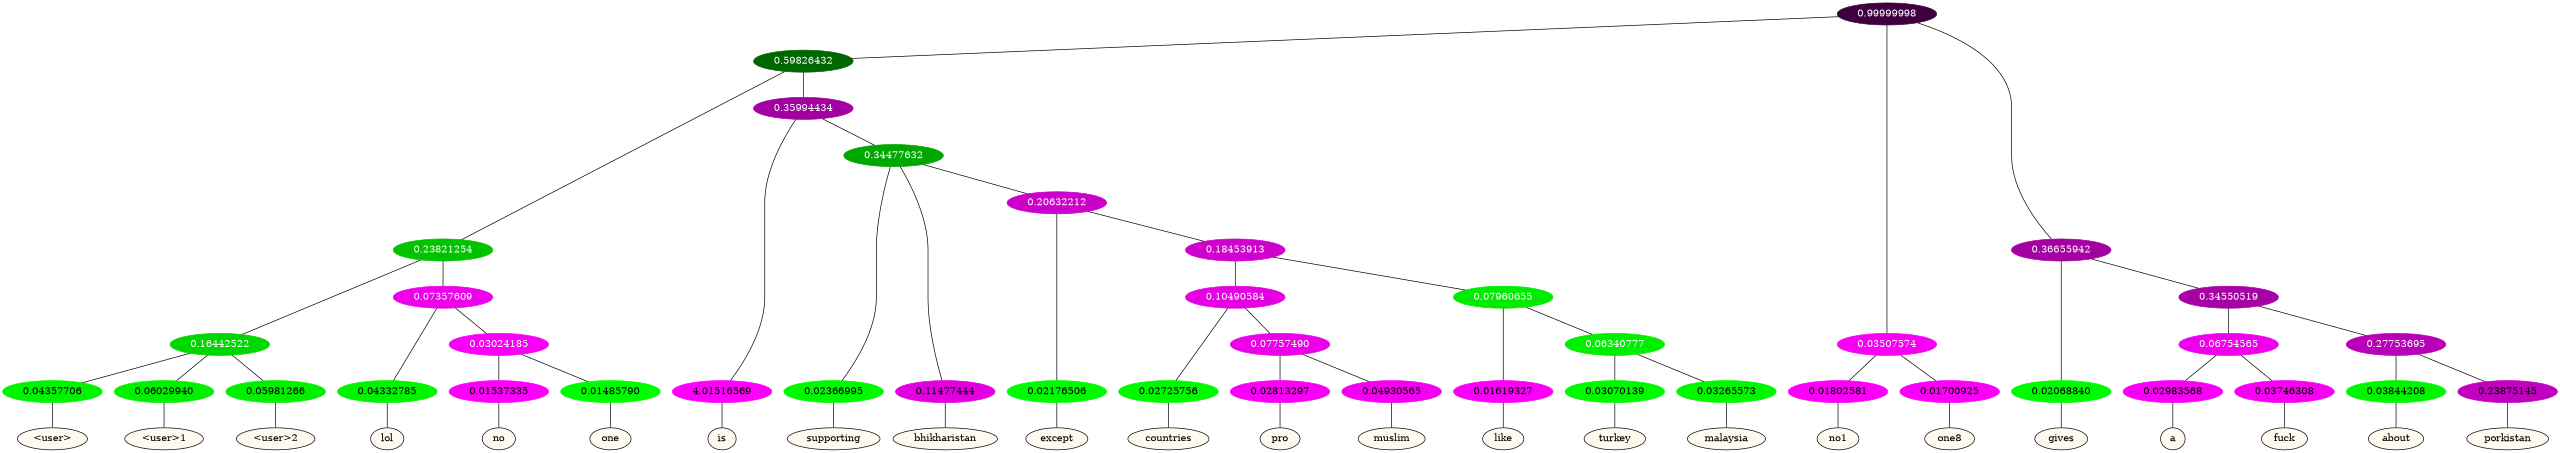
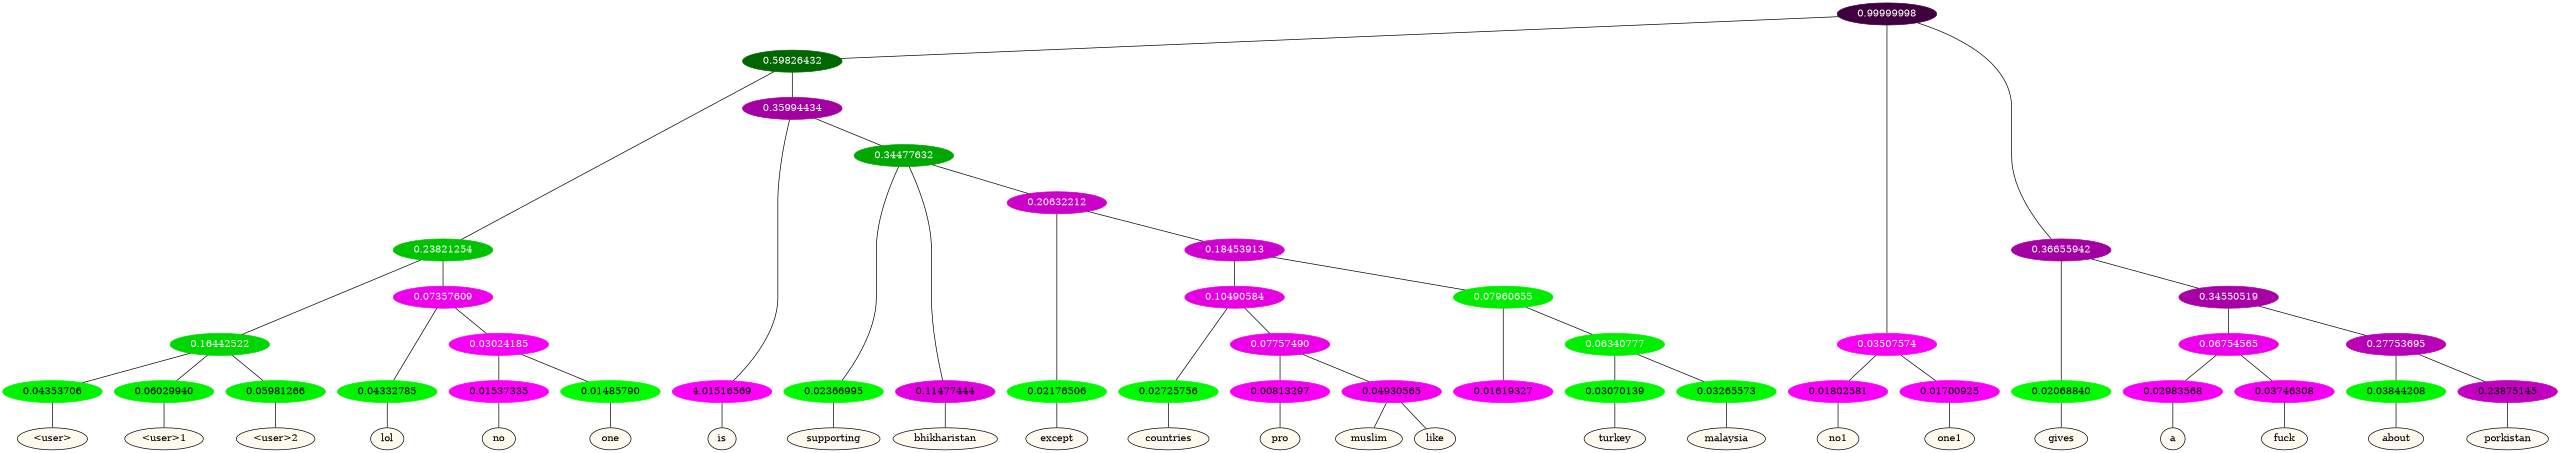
node "0.04357706": label "0.04357706" -> "0.04353706"
node "0.02813297": label "0.02813297" -> "0.00813297"
edge "0.01619327" -- "like": now "0.04930565" -- "like"
node "one8": label "one8" -> "one1"
